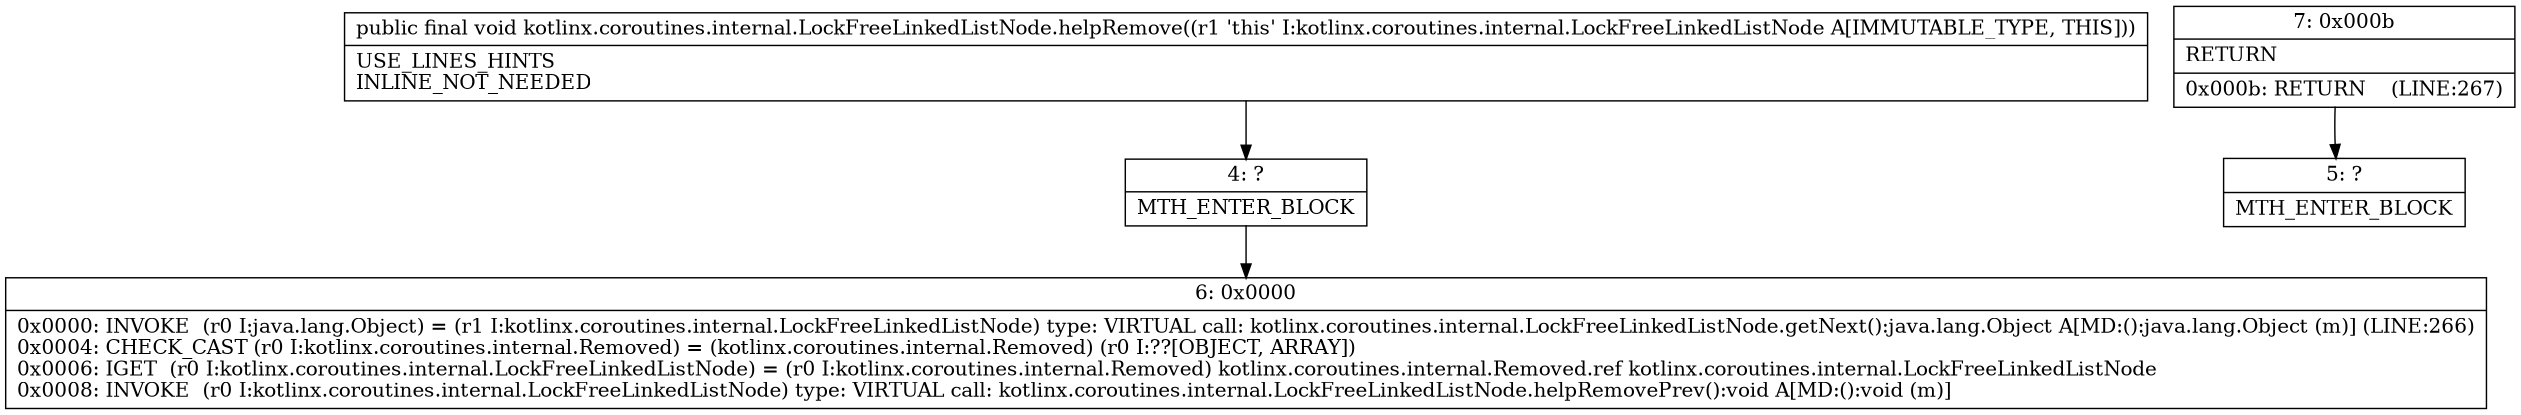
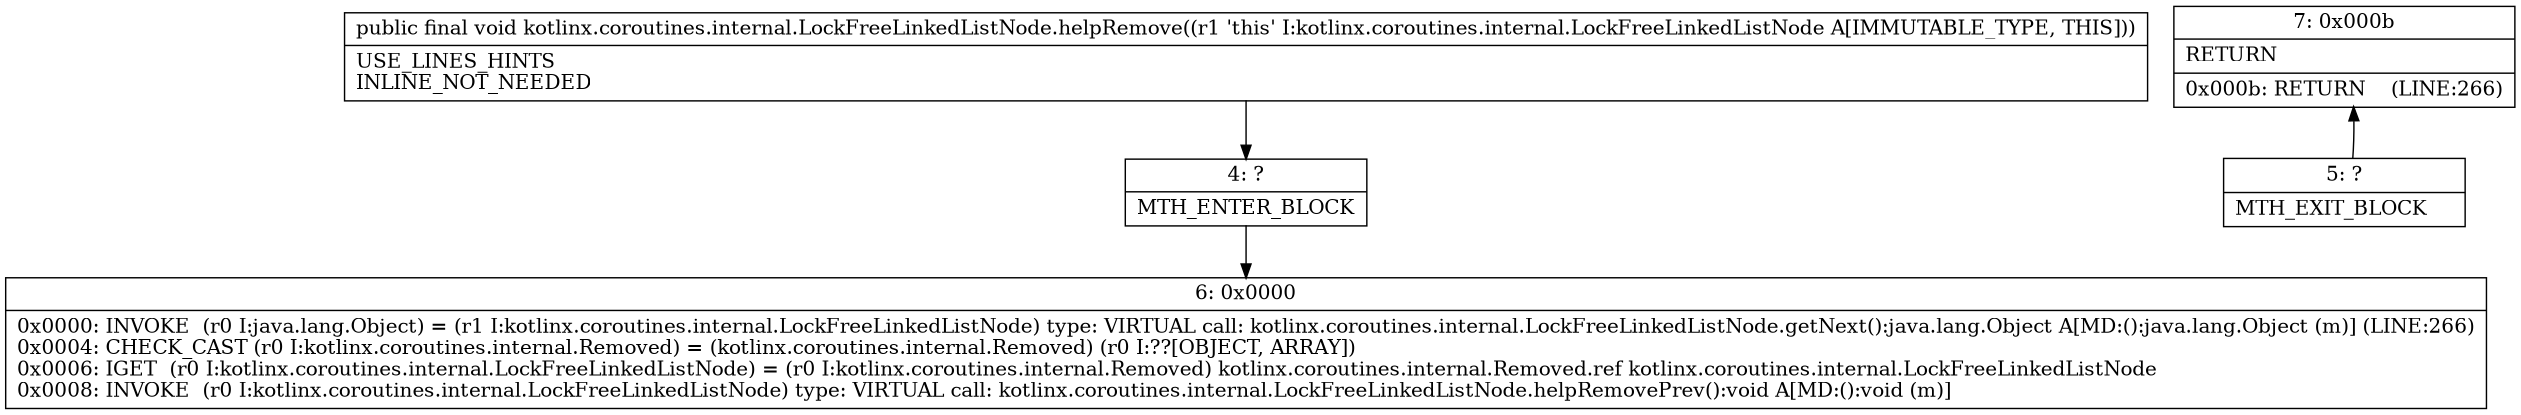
node "7: 0x000b": text "0x000b: RETURN    (LINE:267)" -> "0x000b: RETURN    (LINE:266)"
edge "7: 0x000b" -> "5: ?": reversed
node "5: ?": text "MTH_ENTER_BLOCK" -> "MTH_EXIT_BLOCK"
